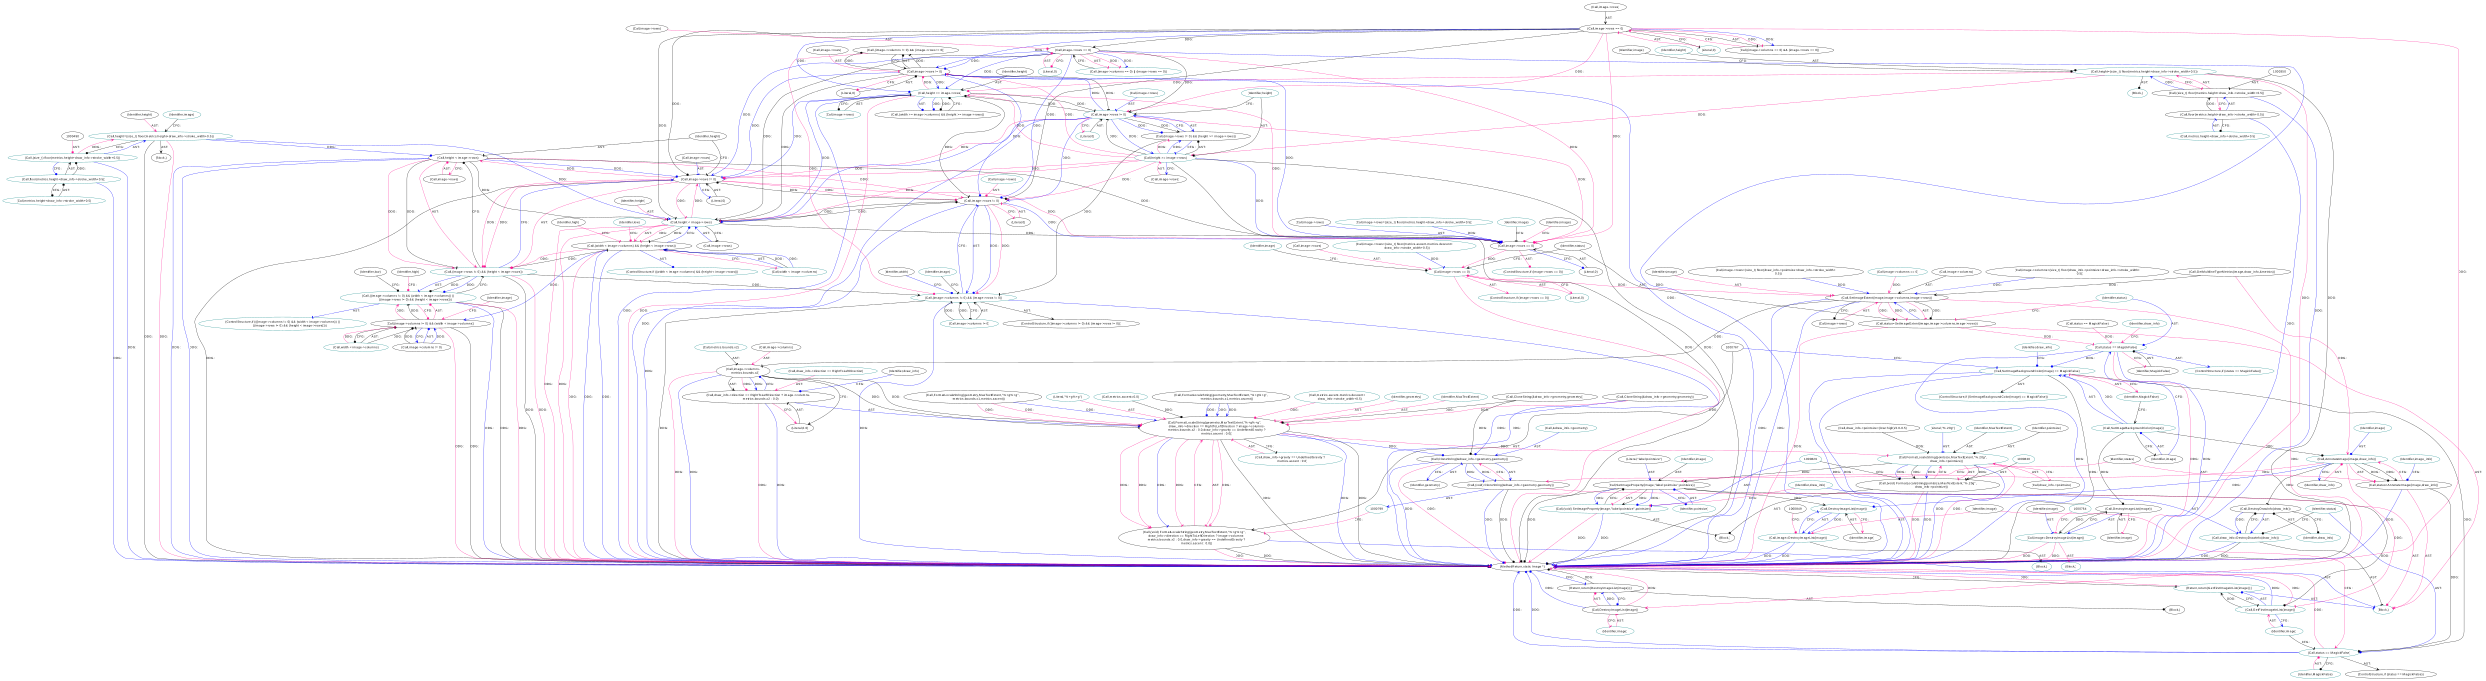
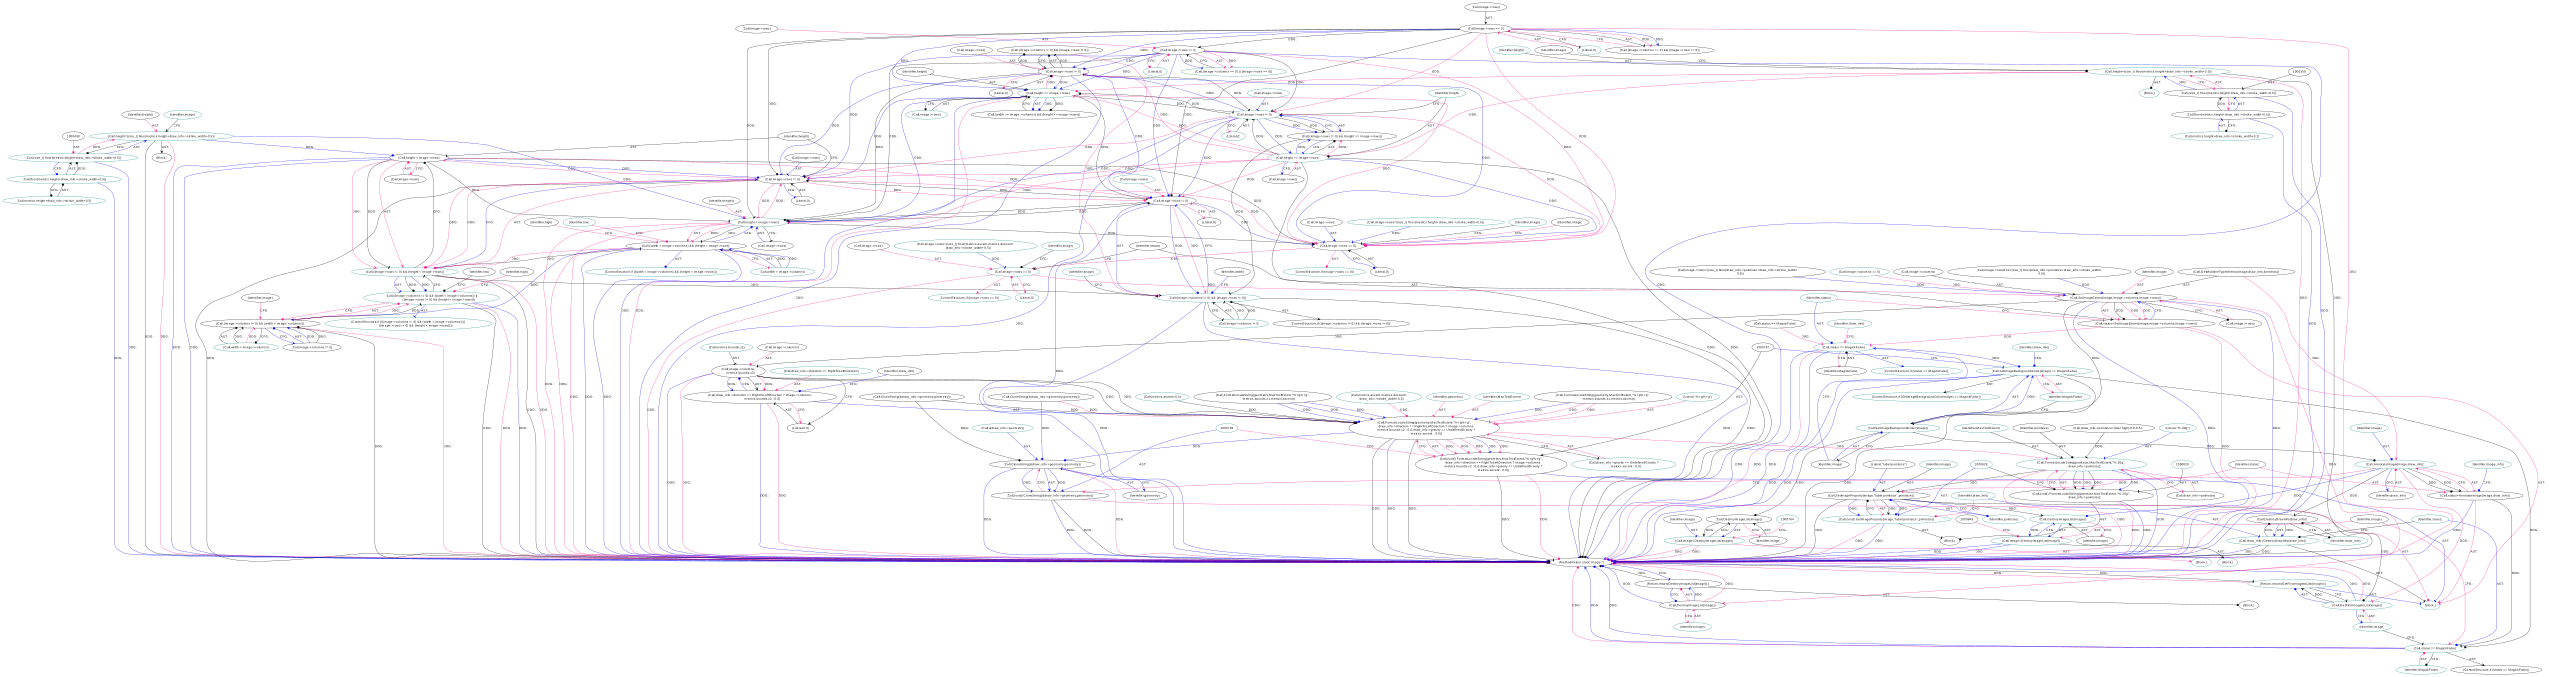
edge "(Call,GetMultilineTypeMetrics(image,draw_info,&metrics))" -> "(Call,SetImageExtent(image,image->columns,image->rows))": label "DDG: " -> "AST: "
edge "(Call,SetImageExtent(image,image->columns,image->rows))" -> "(Call,SetImageBackgroundColor(image))": added, label "DDG:"
edge "(Call,(void) CloneString(&draw_info->geometry,geometry))" -> "1000799": reversed
